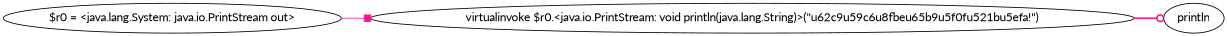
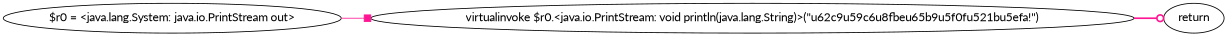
node "println": label "println" -> "return"
